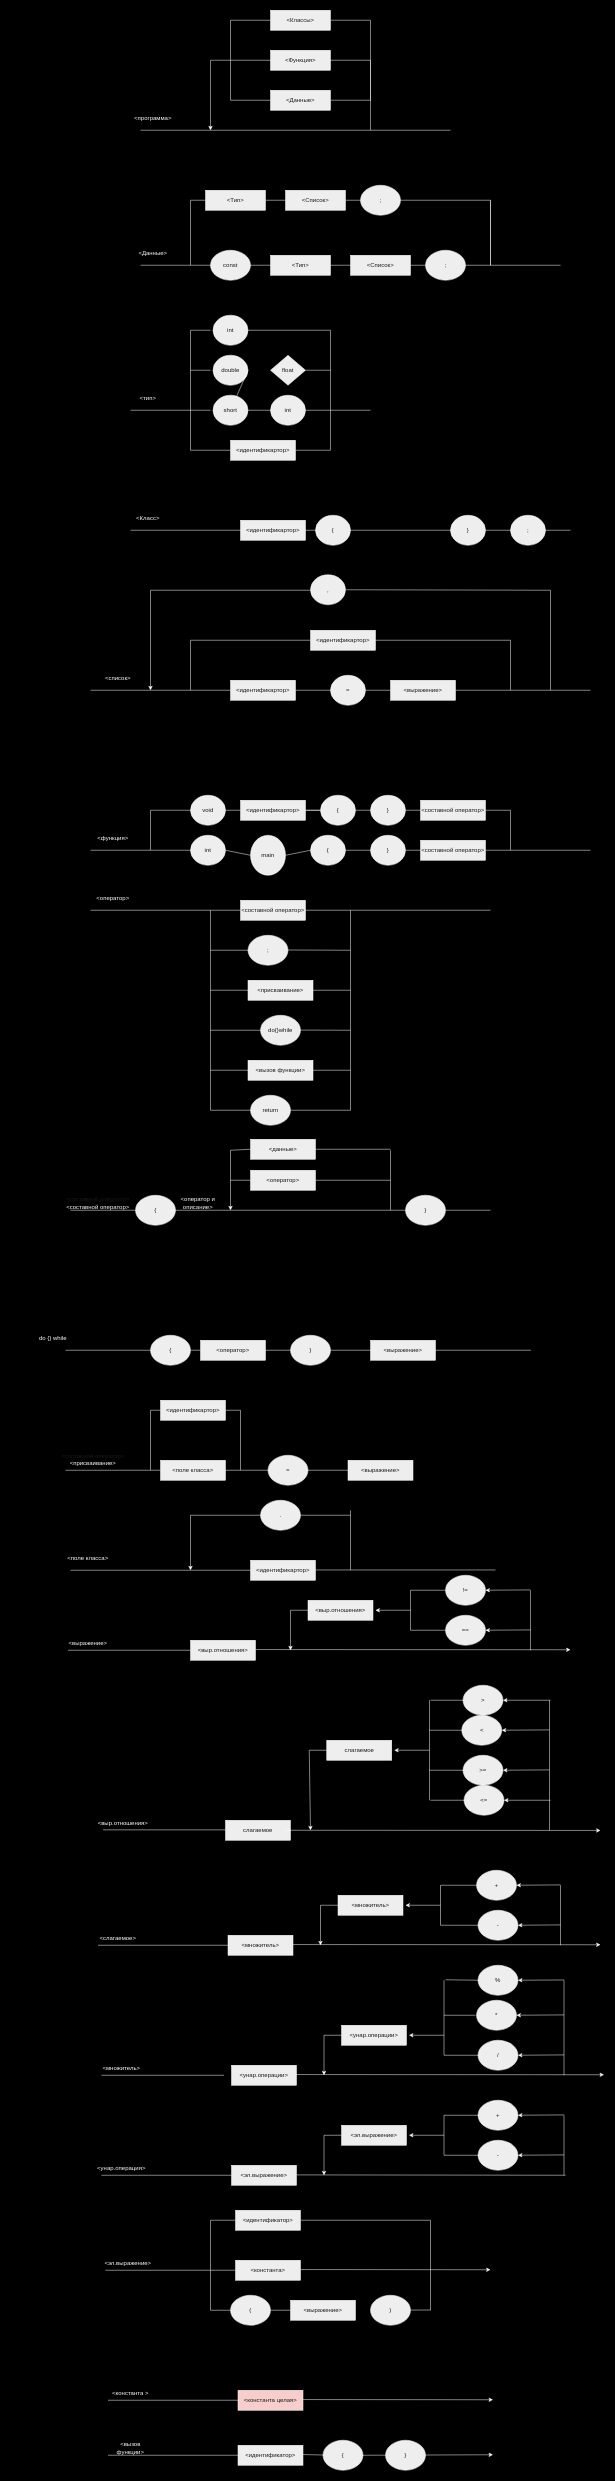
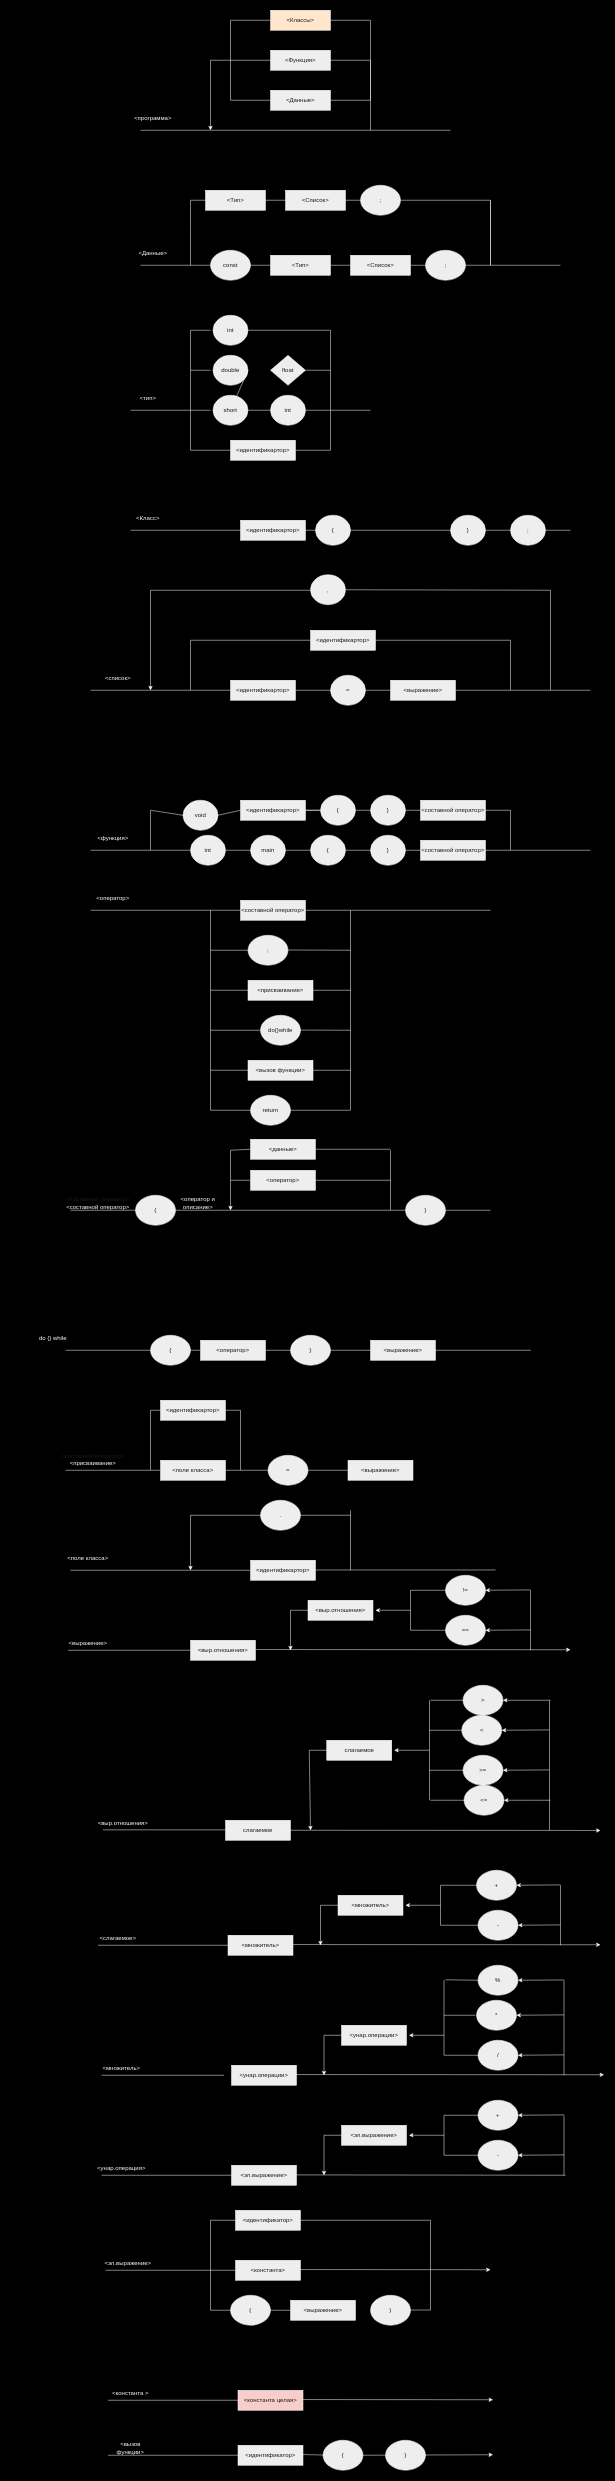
node "<Классы>": fillcolor #eeeeee -> #ffe6cc
node "void": moved (208, 810) -> (200, 815)
node "main": size 35x40 -> 35x30
